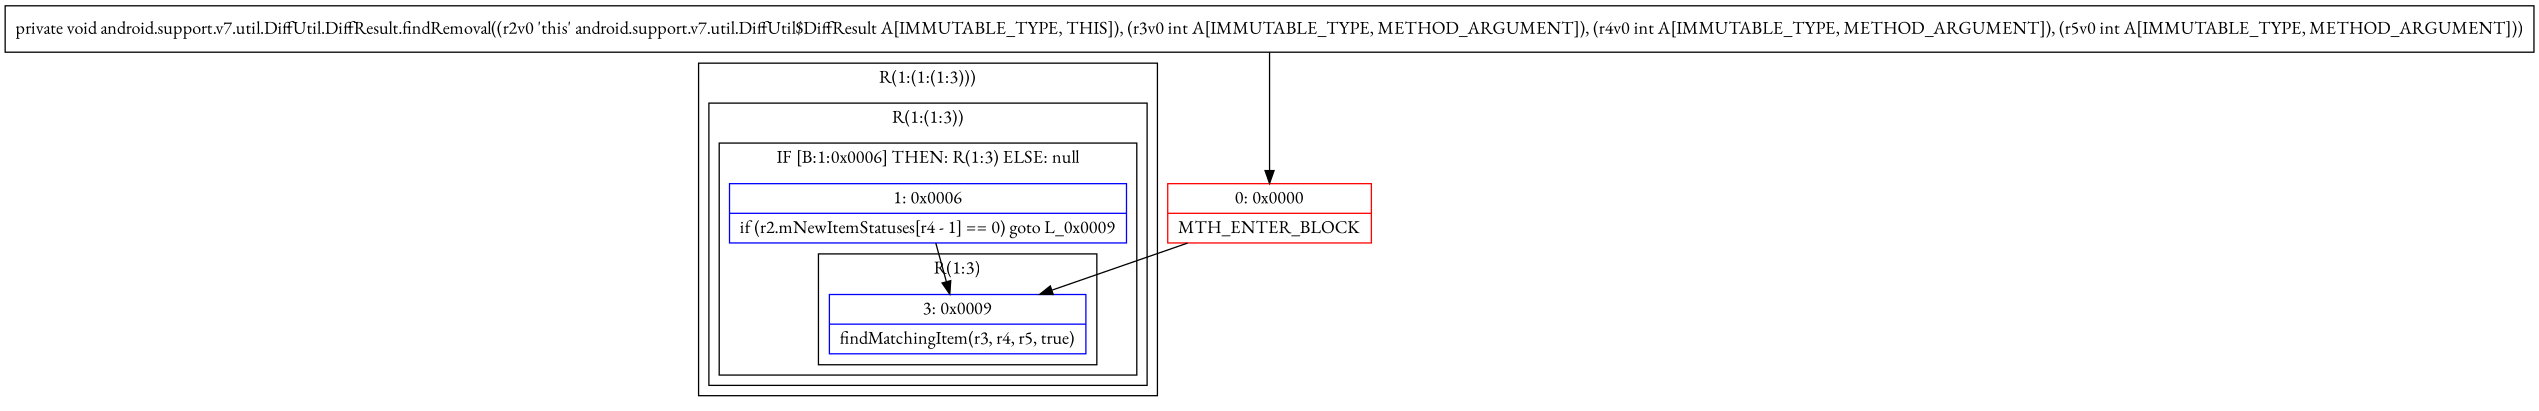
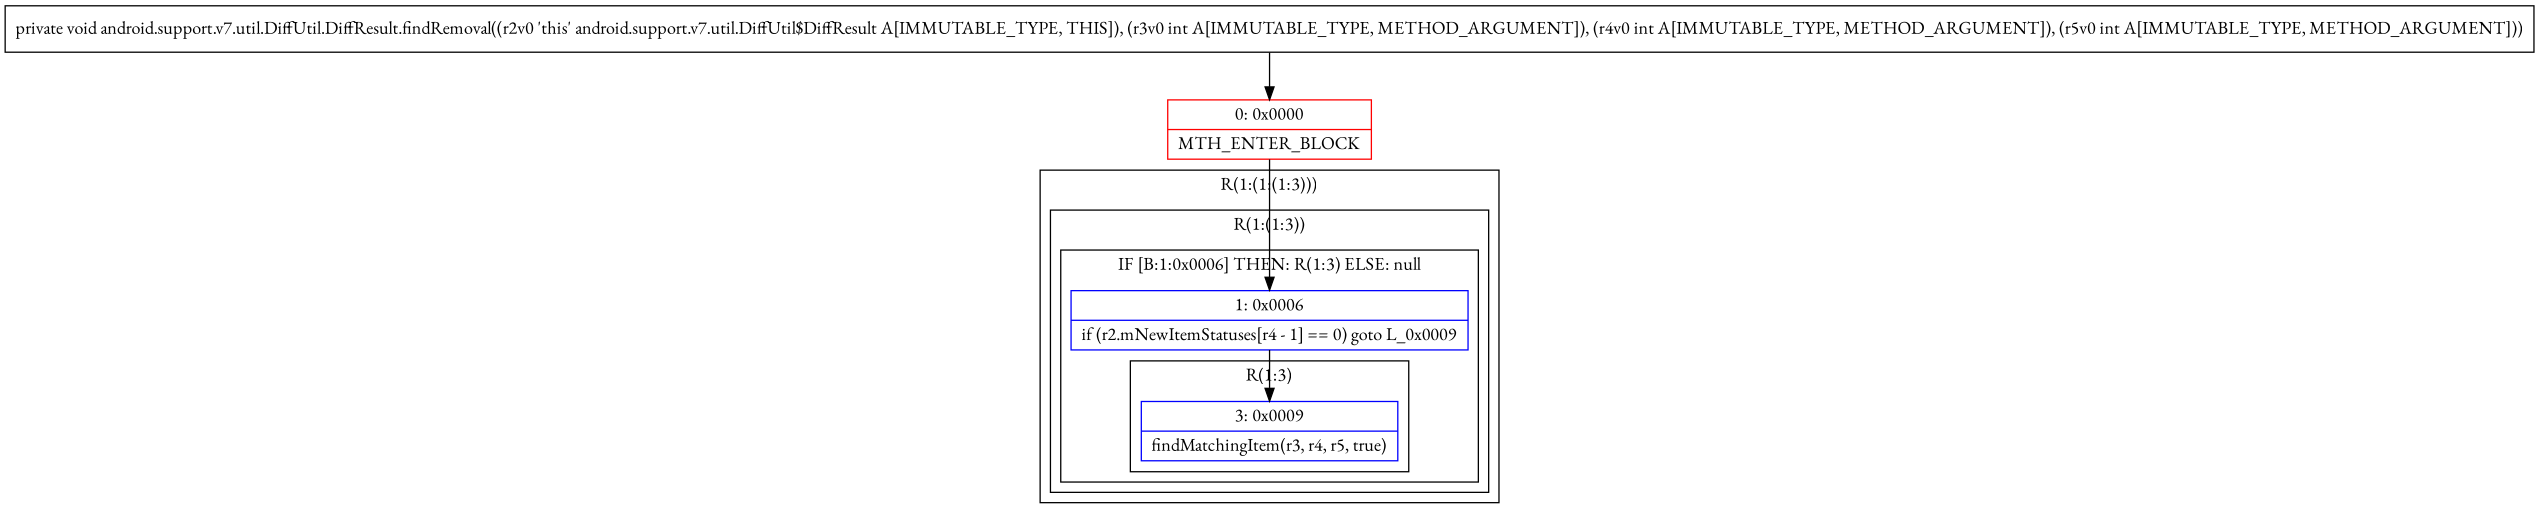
edge "0: 0x0000" -> "3: 0x0009": now "0: 0x0000" -> "1: 0x0006"
